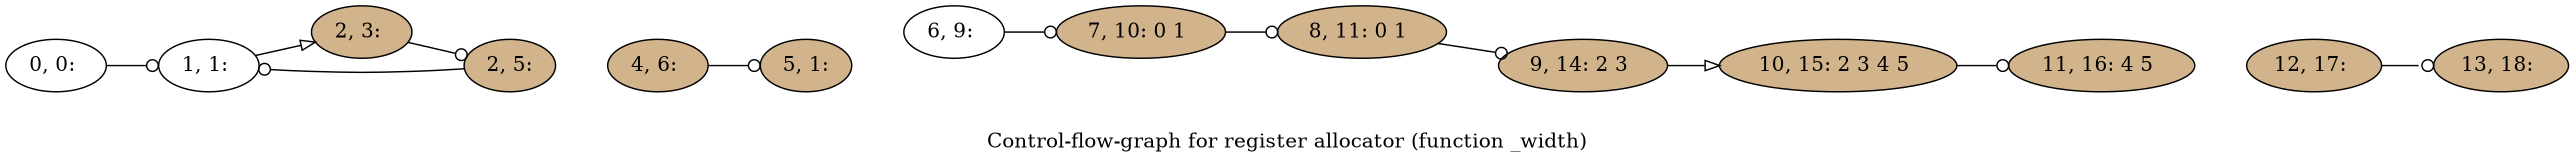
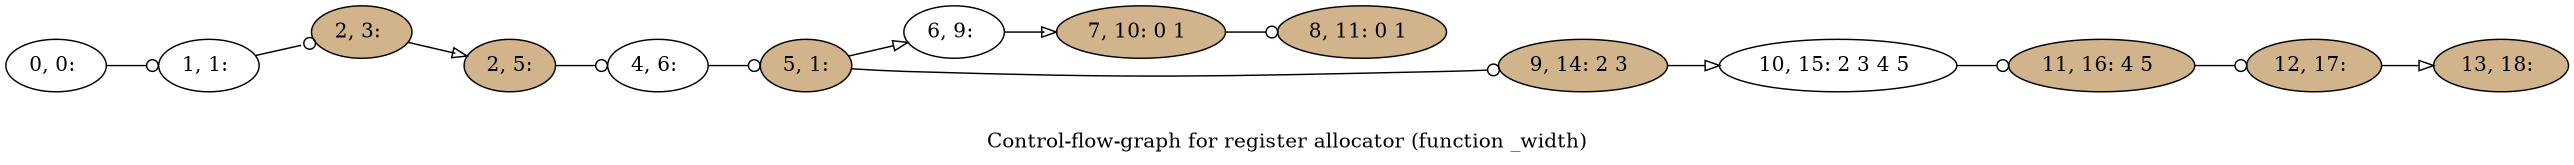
edge "6, 9:" -> "7, 10: 0 1": arrowhead odot -> onormal
edge "2, 3:" -> "2, 5:": arrowhead odot -> onormal
edge "8, 11: 0 1" -> "9, 14: 2 3": now "5, 1:" -> "9, 14: 2 3"
edge "1, 1:" -> "2, 3:": arrowhead onormal -> odot
edge "5, 1:" -> "6, 9:": added
node "4, 6:": fillcolor tan -> white
node "10, 15: 2 3 4 5": fillcolor tan -> white
edge "11, 16: 4 5" -> "12, 17:": added
edge "12, 17:" -> "13, 18:": arrowhead odot -> onormal
edge "2, 5:" -> "1, 1:": now "2, 5:" -> "4, 6:"
